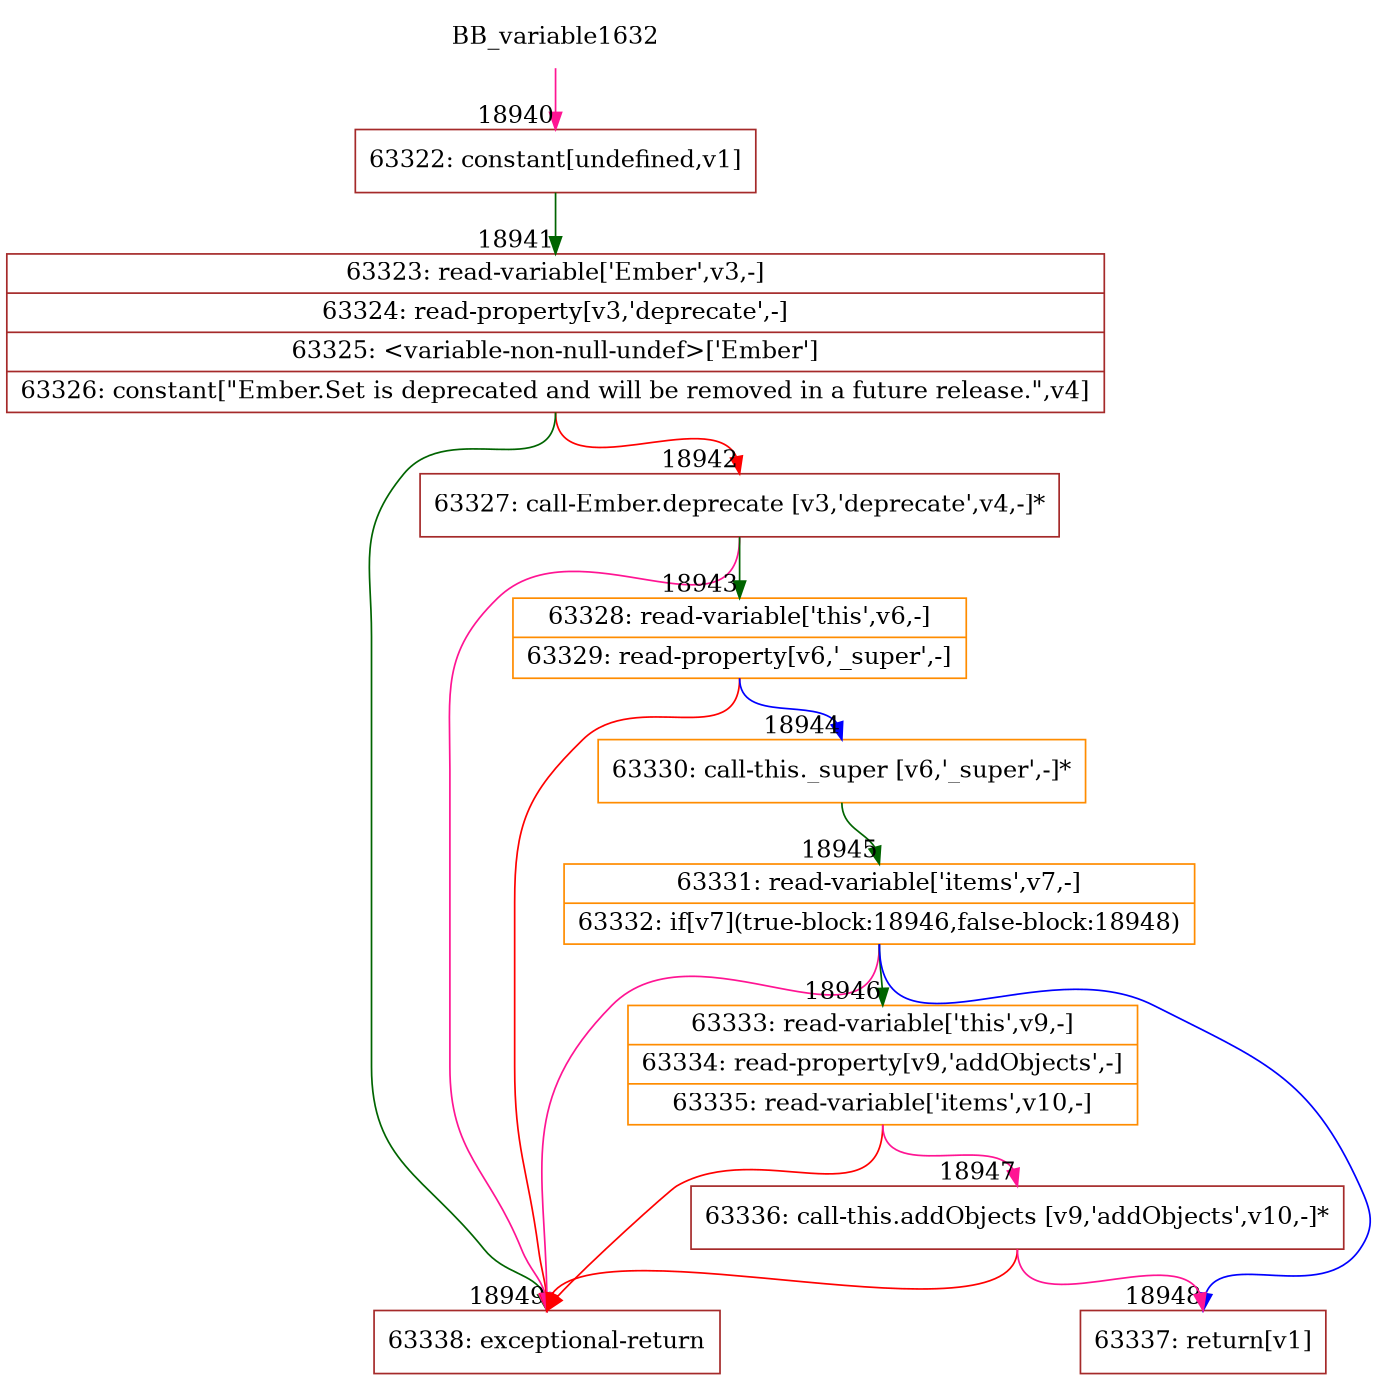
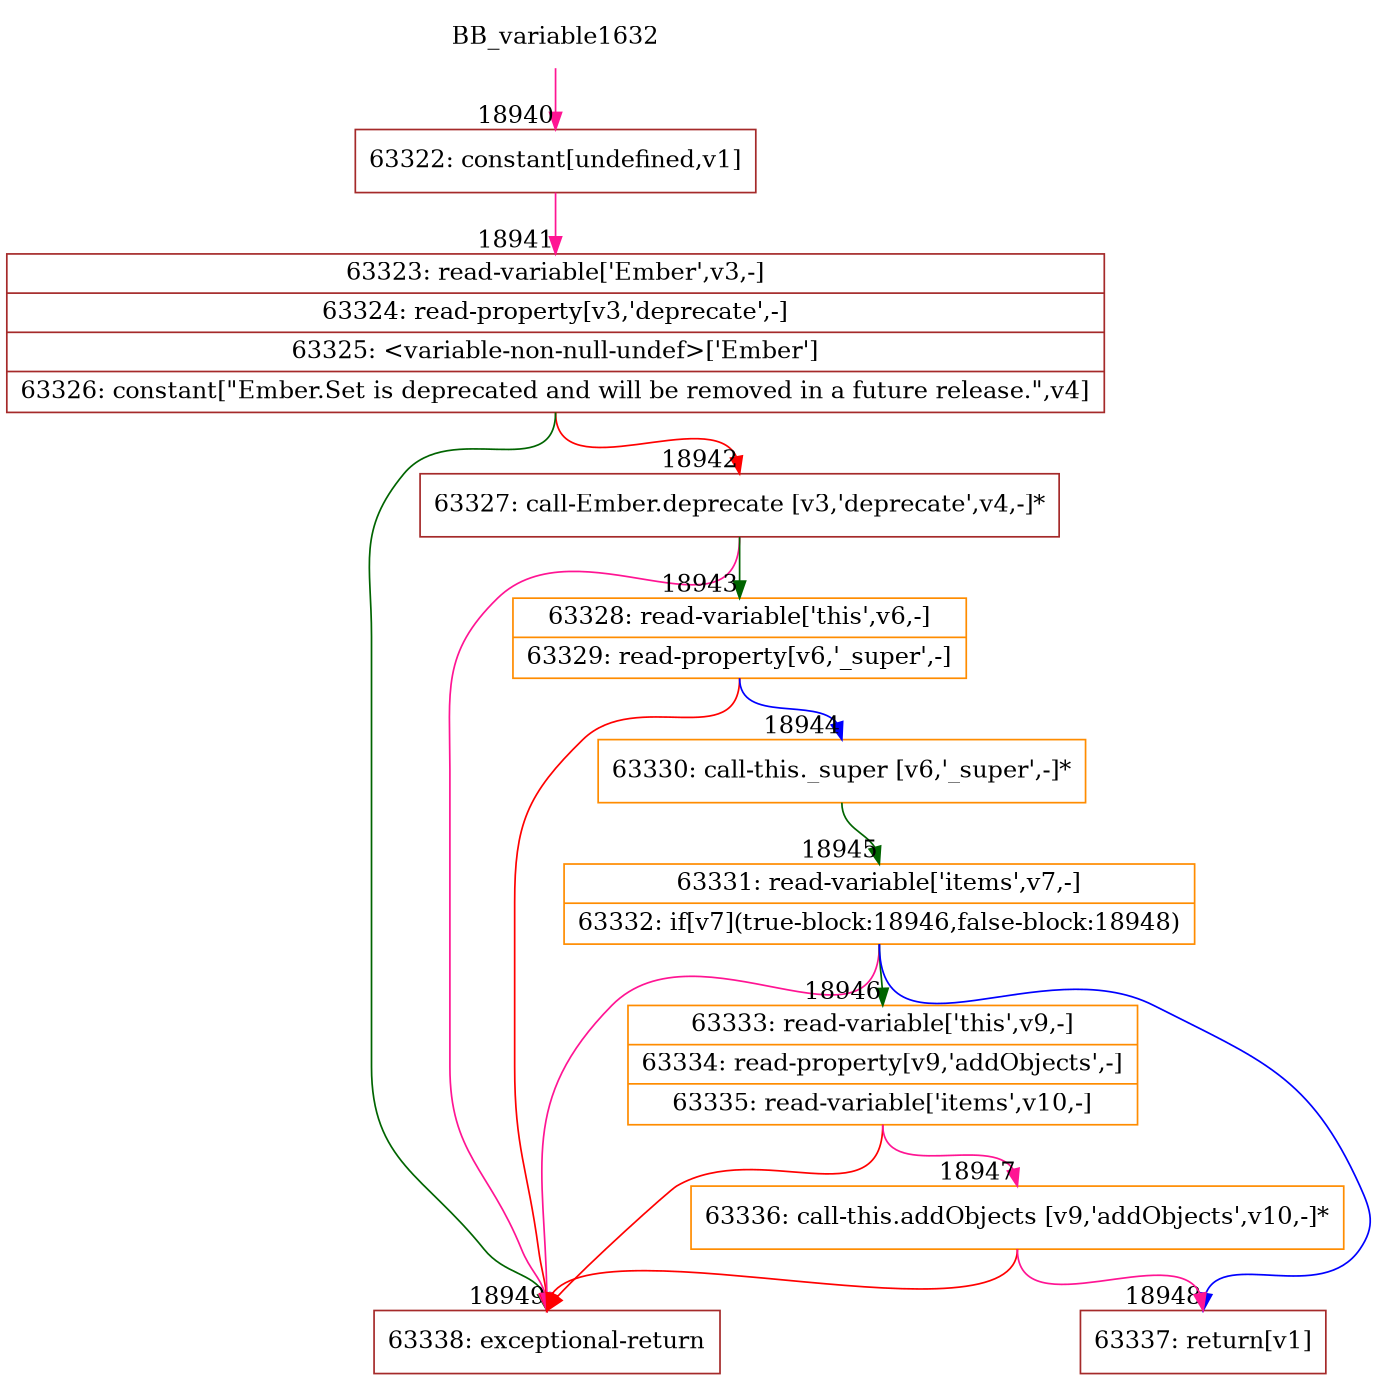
edge "63322: constant[undefined,v1]" -> "63323: read-variable['Ember',v3,-]": color darkgreen -> deeppink
node "63336: call-this.addObjects [v9,'addObjects',v10,-]*": color brown -> darkorange
